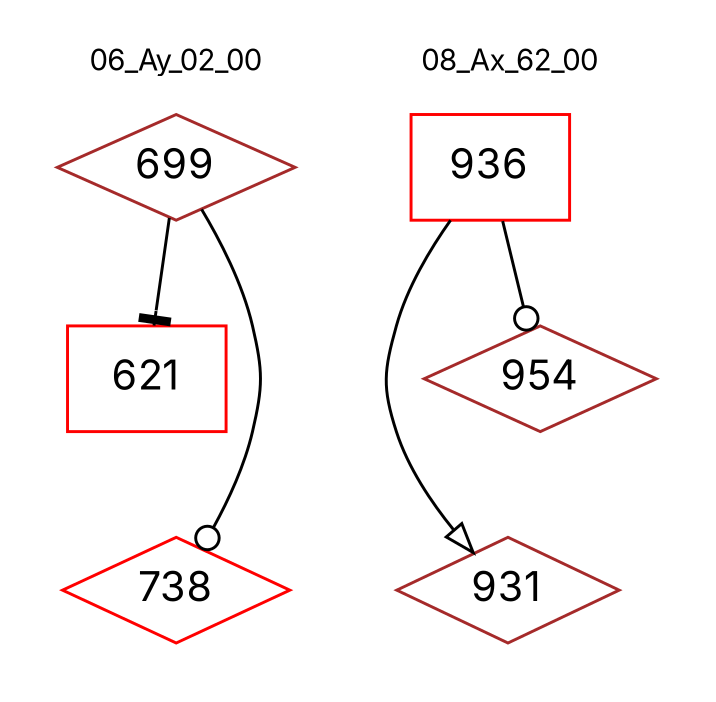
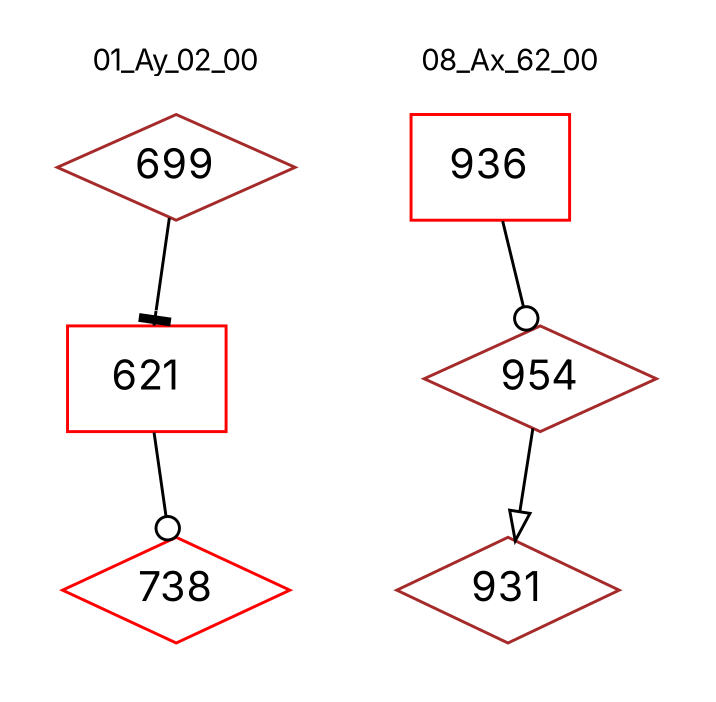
cluster "06_Ay_02_00": label "06_Ay_02_00" -> "01_Ay_02_00"
edge "699" -> "738": now "621" -> "738"
edge "936" -> "931": now "954" -> "931"
